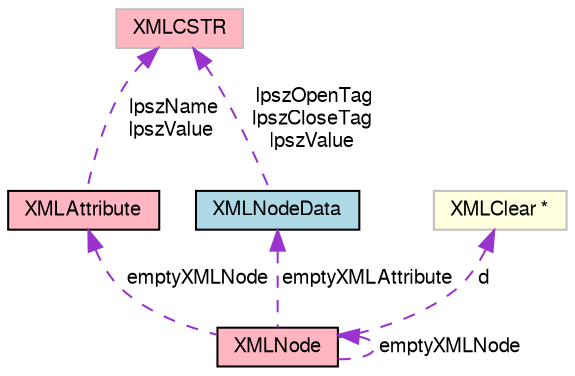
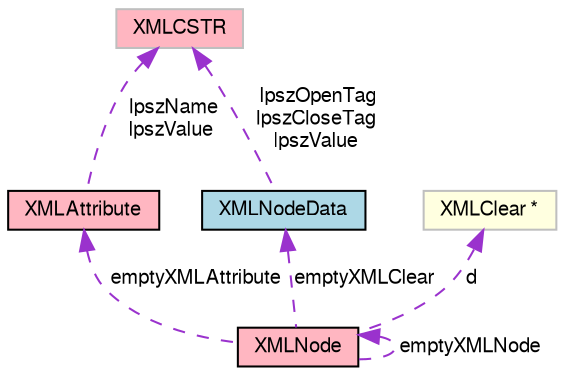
edge "XMLNode" -> "XMLAttribute": label " emptyXMLNode" -> " emptyXMLAttribute"
edge "XMLNode" -> "XMLNodeData": label " emptyXMLAttribute" -> " emptyXMLClear"
